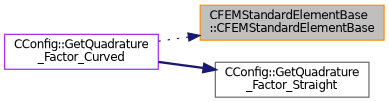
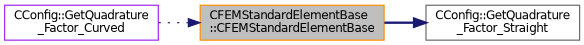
edge "CConfig::GetQuadrature _Factor_Curved" -> "CConfig::GetQuadrature _Factor_Straight": now "CFEMStandardElementBase ::CFEMStandardElementBase" -> "CConfig::GetQuadrature _Factor_Straight"
